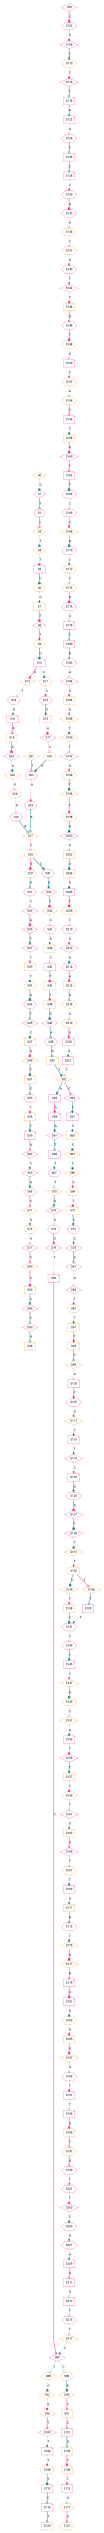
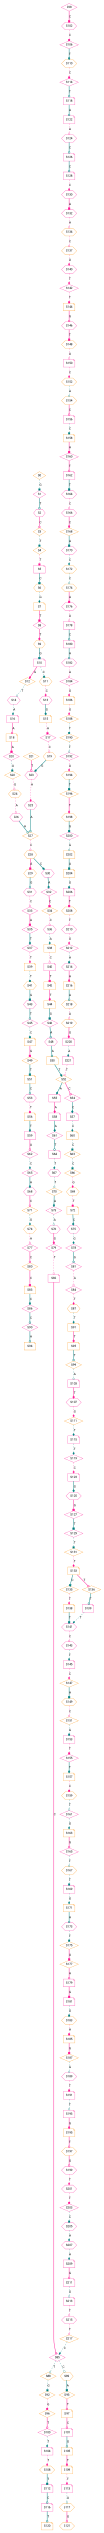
edge "S143" -> "S145": style bold -> dashed
